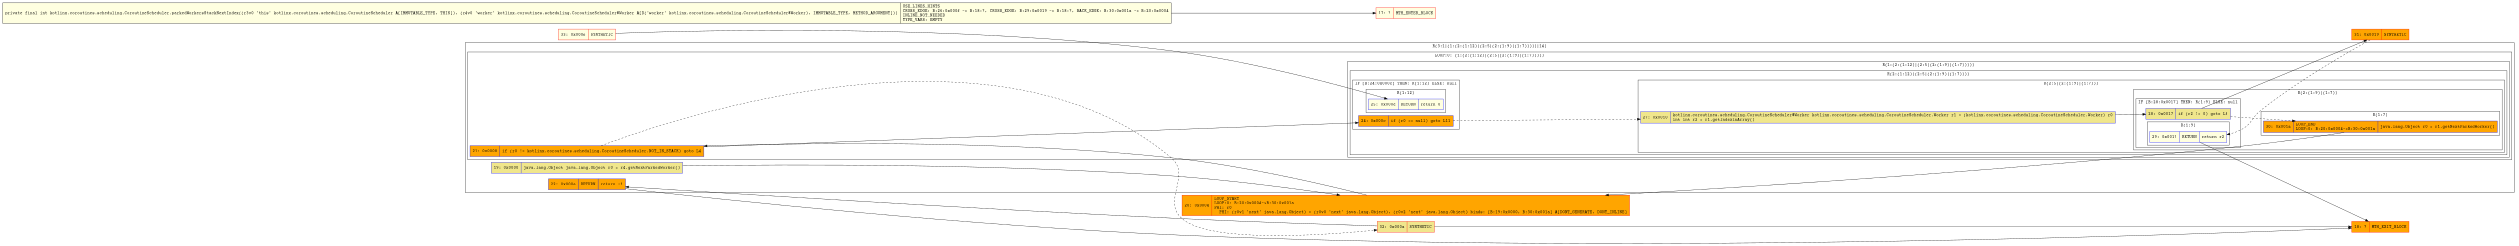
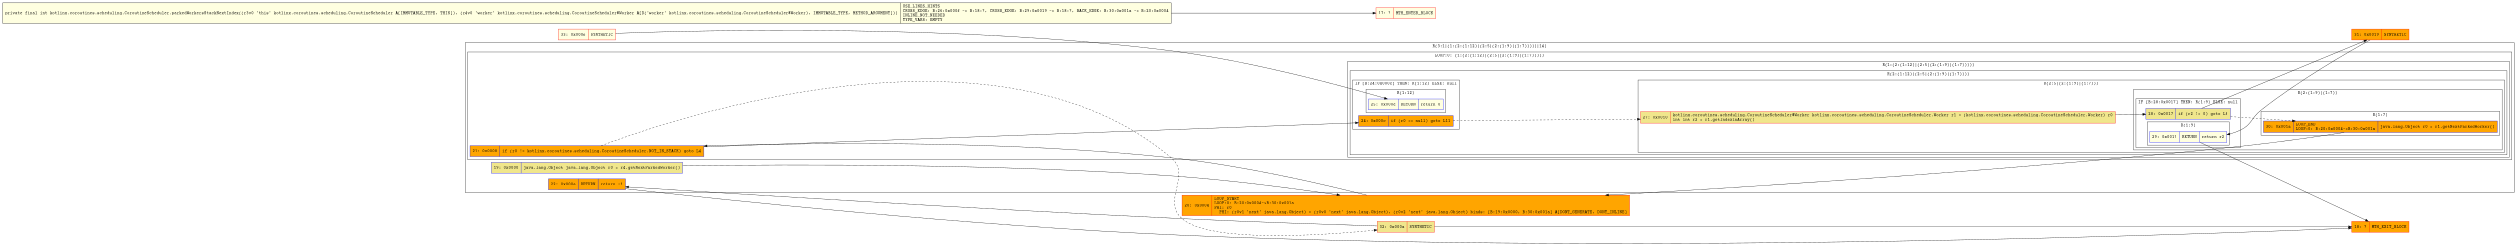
edge "31: 0x0019" -> "29: 0x0019": style dashed -> solid
node "27: 0x0010": color blue -> red
